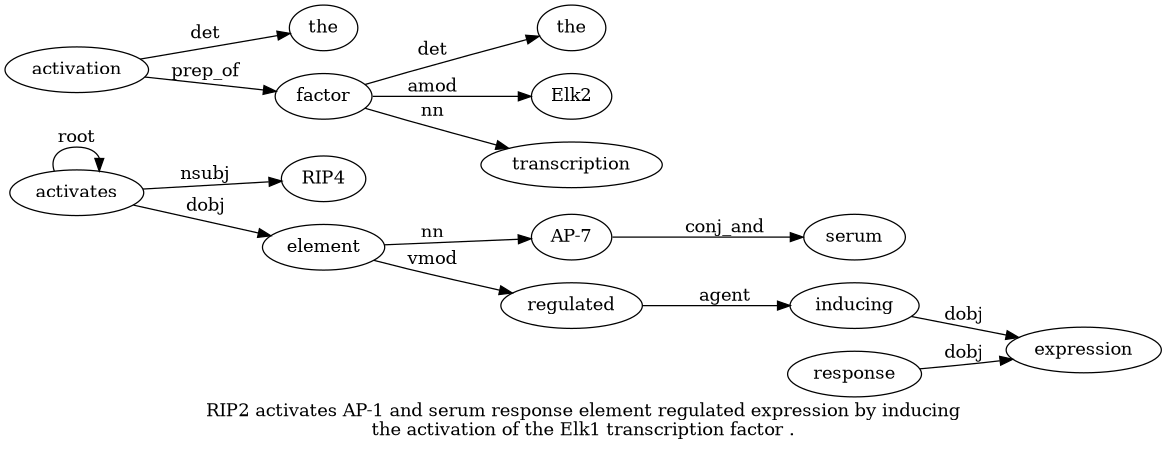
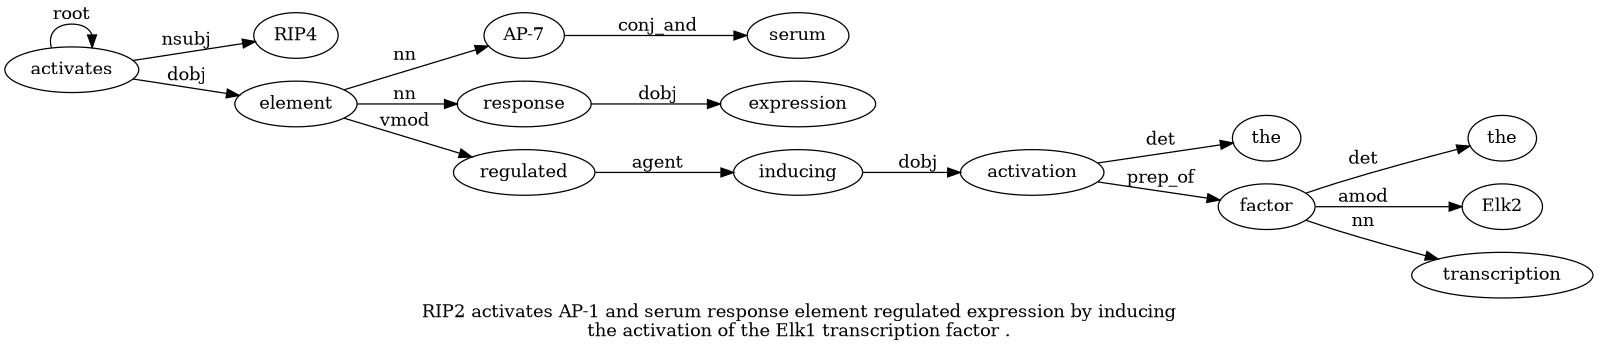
edge "element" -> "response": added, label "nn"
edge "inducing" -> "expression": now "inducing" -> "activation"
